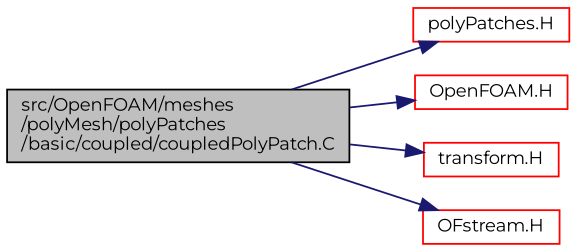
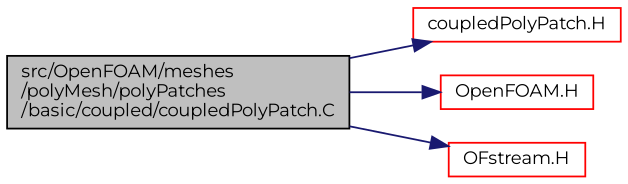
node "polyPatches.H": label "polyPatches.H" -> "coupledPolyPatch.H"
node "transform.H": removed
